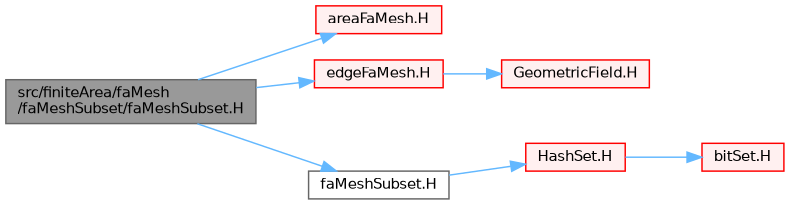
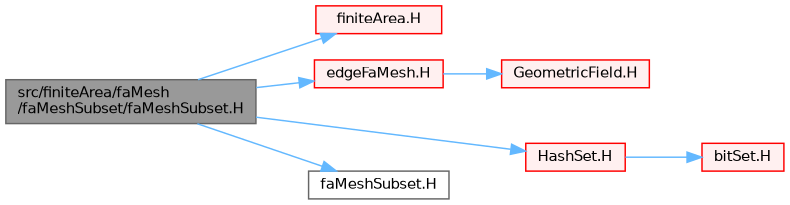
node "areaFaMesh.H": label "areaFaMesh.H" -> "finiteArea.H"
edge "faMeshSubset.H" -> "HashSet.H": now "src/finiteArea/faMesh /faMeshSubset/faMeshSubset.H" -> "HashSet.H"
